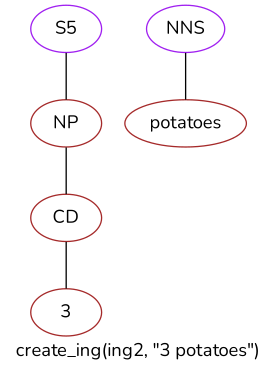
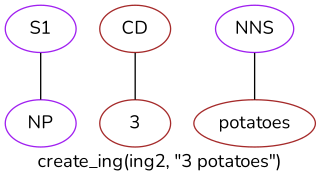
node "S5": label "S5" -> "S1"
node "NP": color brown -> purple
edge "NP" -- "CD": removed
